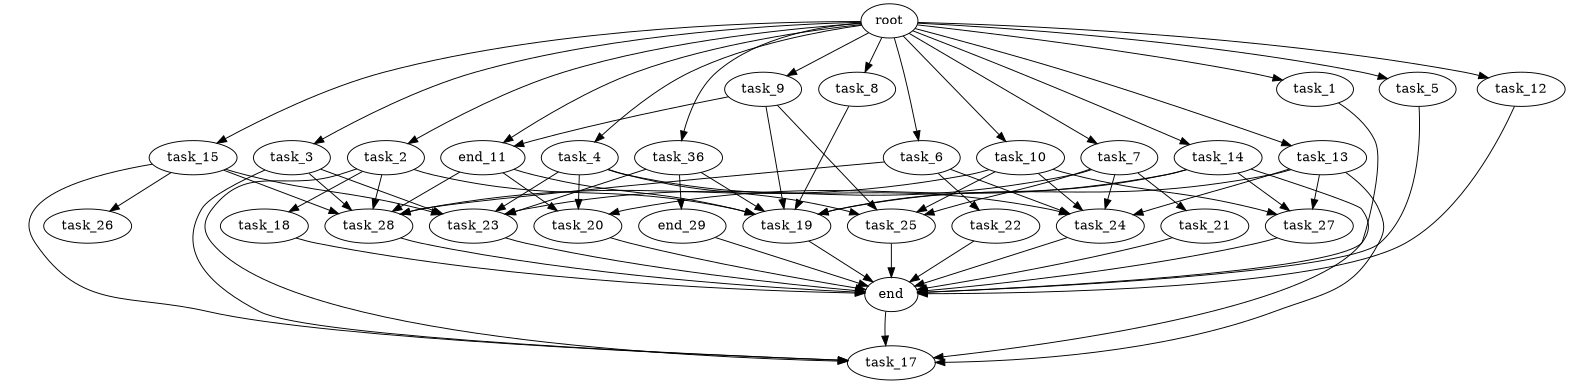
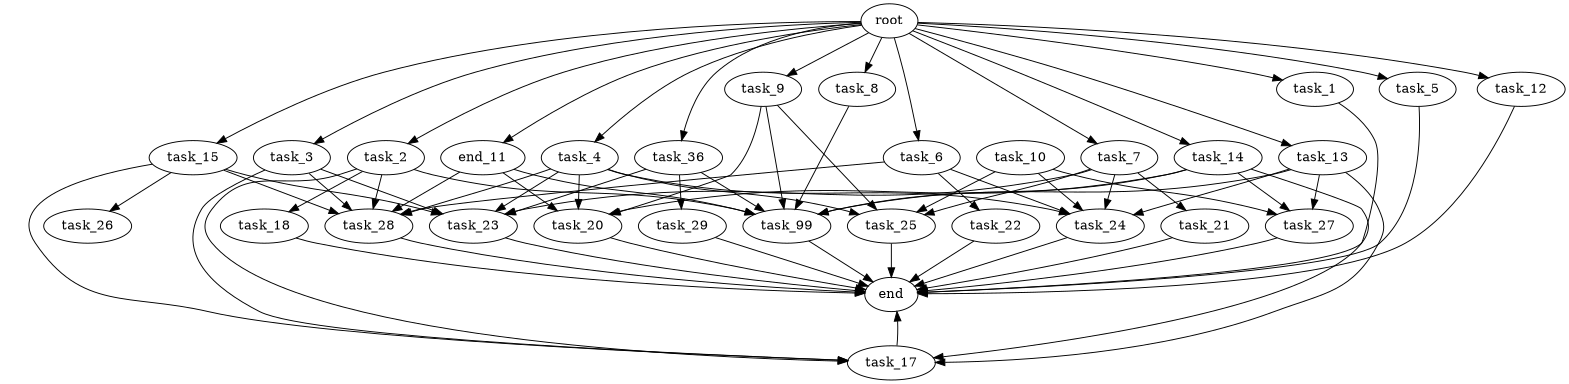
edge "root" -> "task_10": removed
edge "task_9" -> "end_11": now "task_9" -> "task_20"
edge "task_10" -> "task_28": now "task_4" -> "task_28"
node "end_29": label "end_29" -> "task_29"
node "task_19": label "task_19" -> "task_99"
edge "end" -> "task_17": reversed
